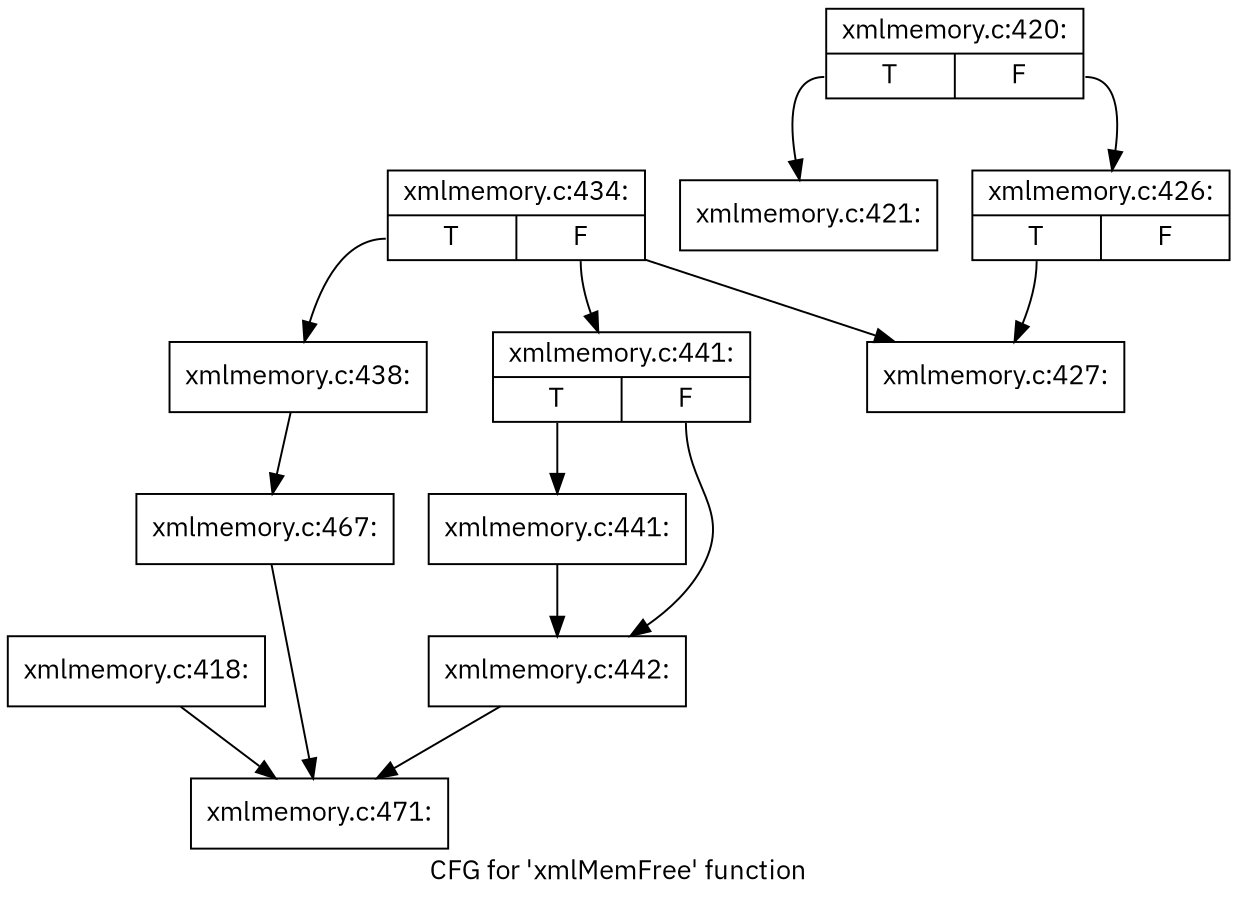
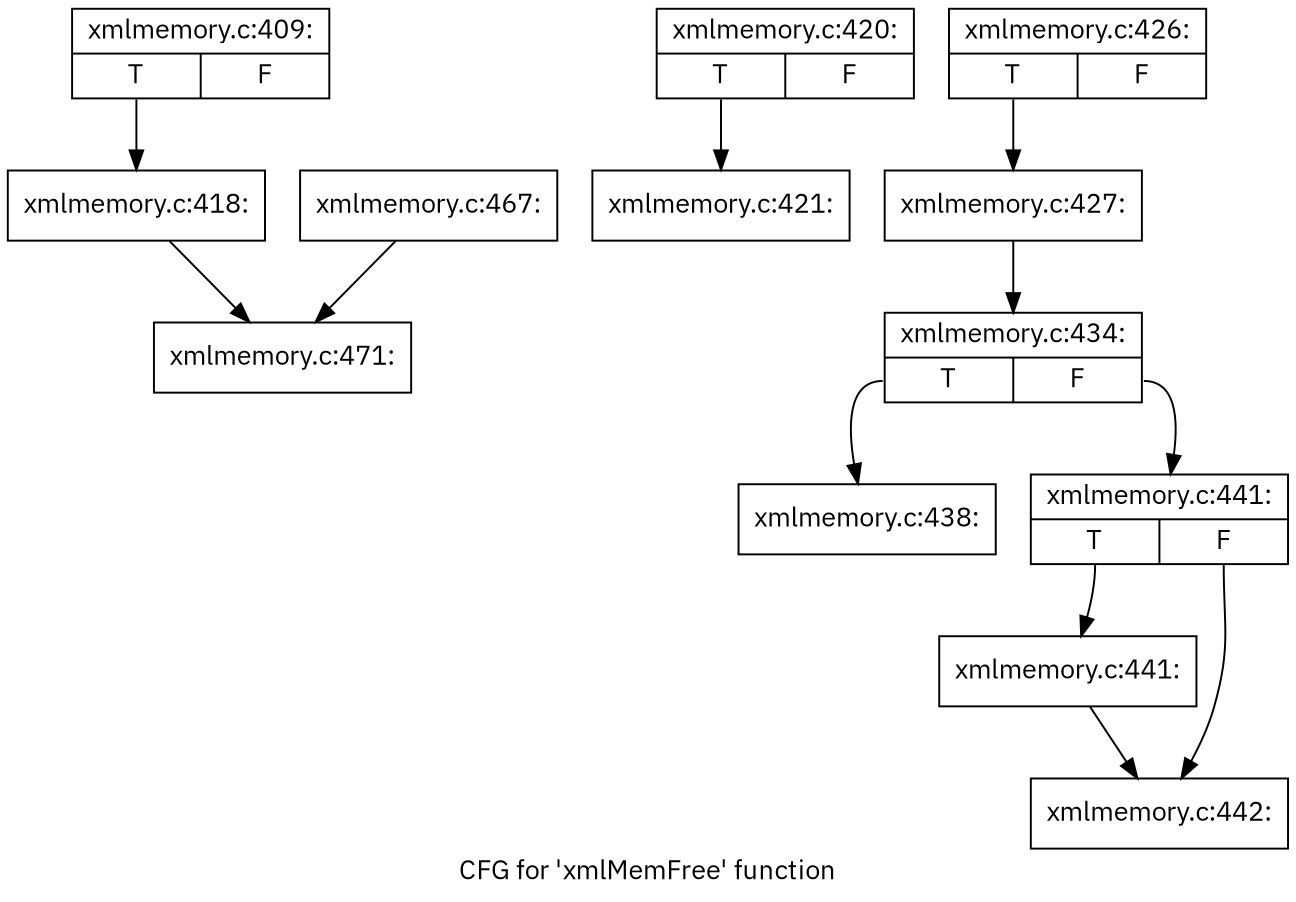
node "xmlmemory.c:409:": added
edge "xmlmemory.c:420:" -> "xmlmemory.c:426:": removed
edge "xmlmemory.c:434:" -> "xmlmemory.c:427:": reversed
edge "xmlmemory.c:438:" -> "xmlmemory.c:467:": removed
edge "xmlmemory.c:442:" -> "xmlmemory.c:471:": removed
